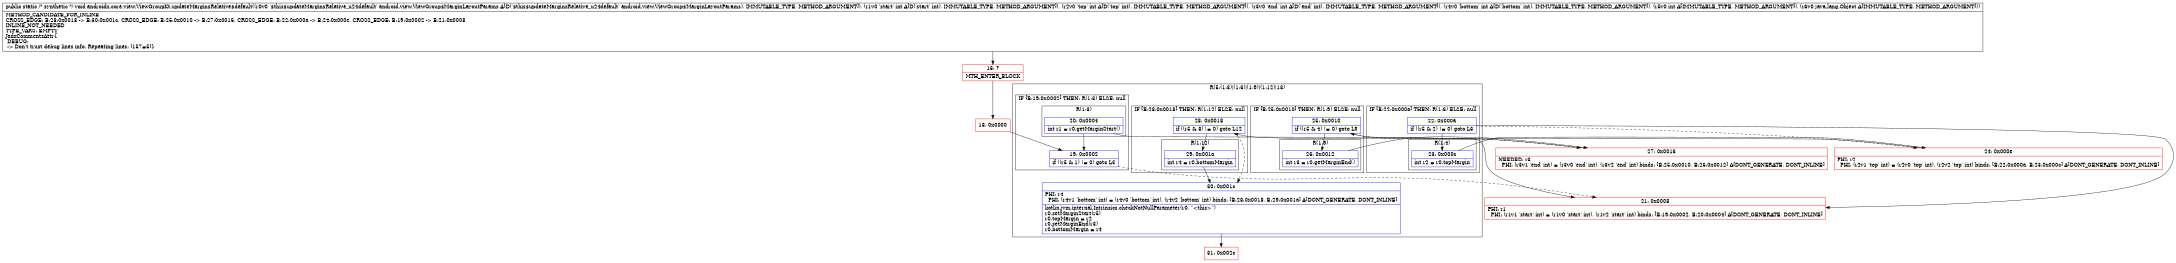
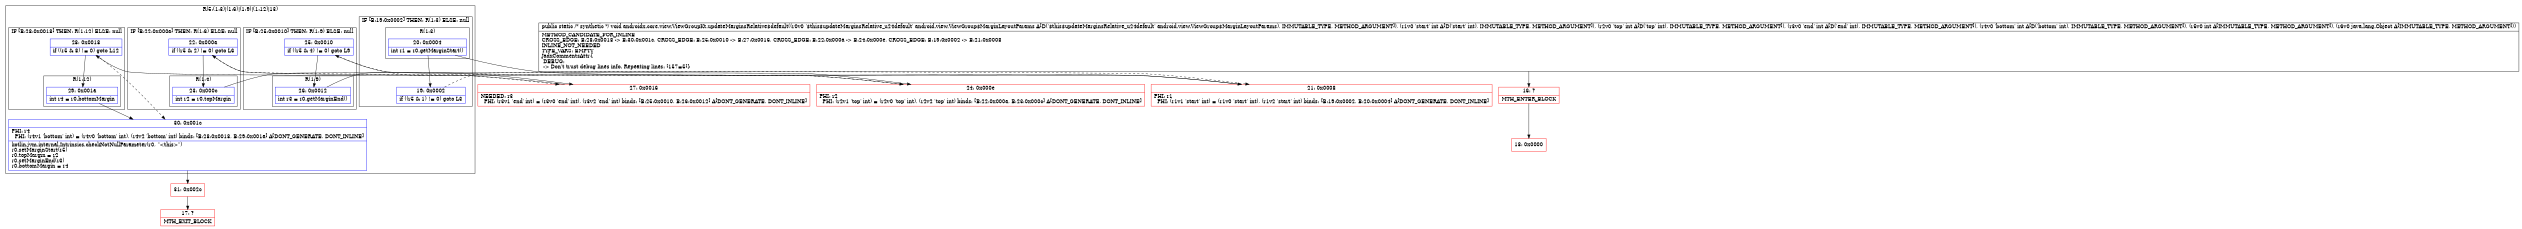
edge "22: 0x000a" -> "21: 0x0008": reversed
edge "18: 0x0000" -> "19: 0x0002": removed
node "17: ?": added
